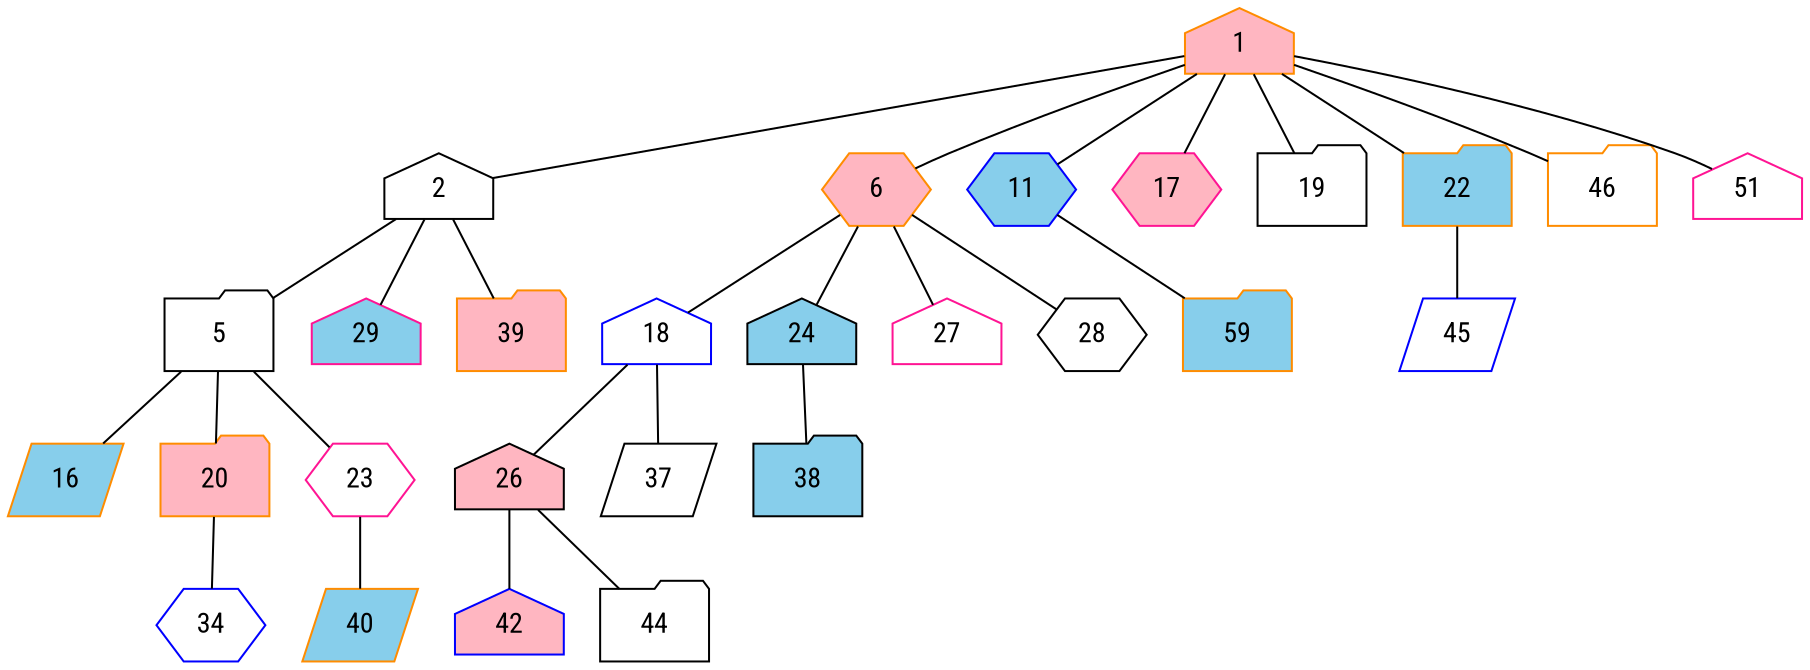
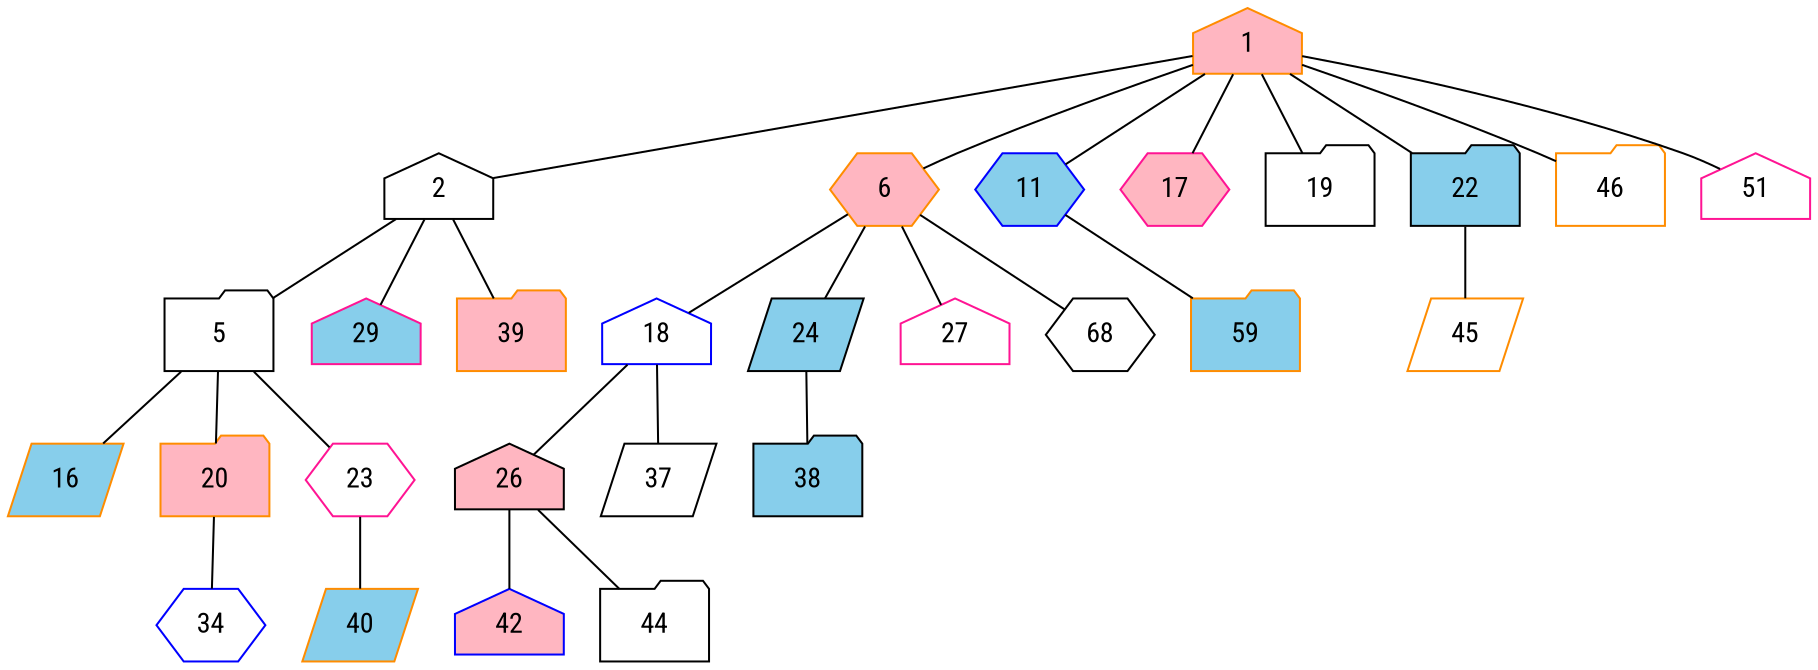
node "22": color darkorange -> black
node "24": shape house -> parallelogram
node "28": label "28" -> "68"
node "45": color blue -> darkorange
